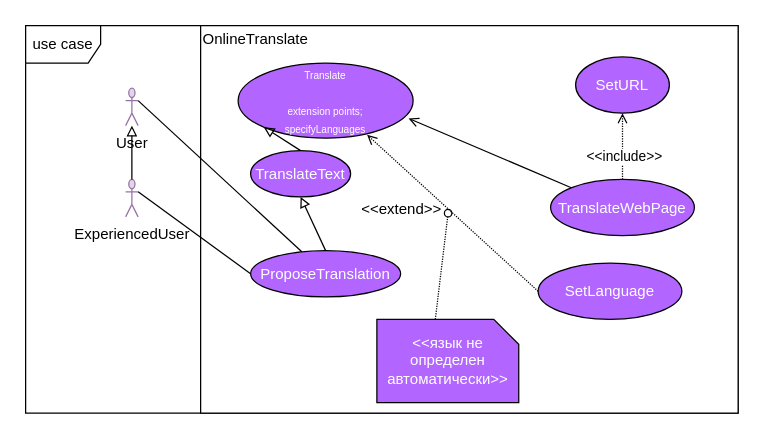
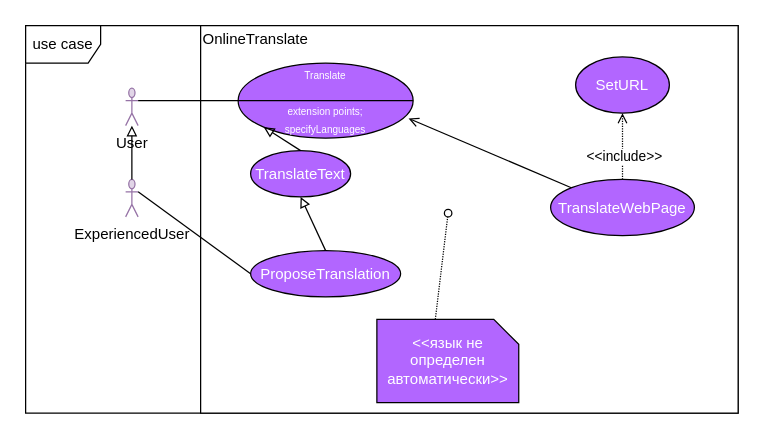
edge "User" -- "ProposeTranslation": now "User" -- "Translate extension points; specifyLanguages"
node "<<extend>>": removed
edge "SetLanguage" -> "Translate extension points; specifyLanguages": removed
node "SetLanguage": removed
